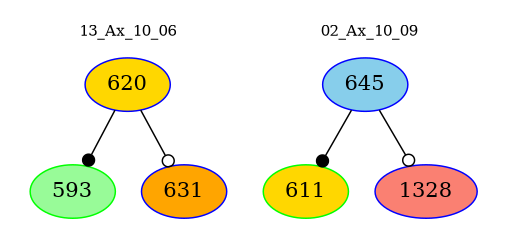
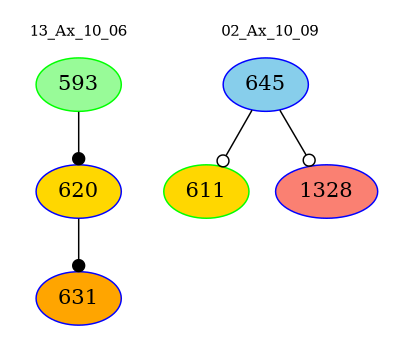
edge "620" -> "593": reversed
edge "620" -> "631": arrowhead odot -> dot
edge "645" -> "611": arrowhead dot -> odot
